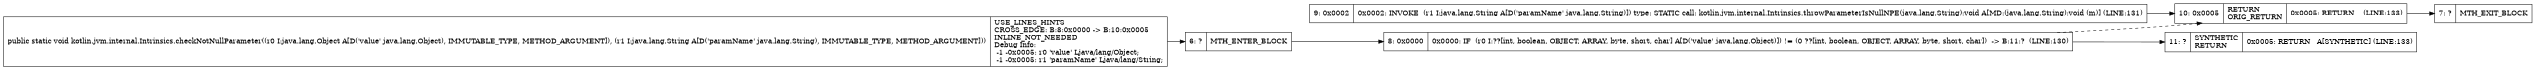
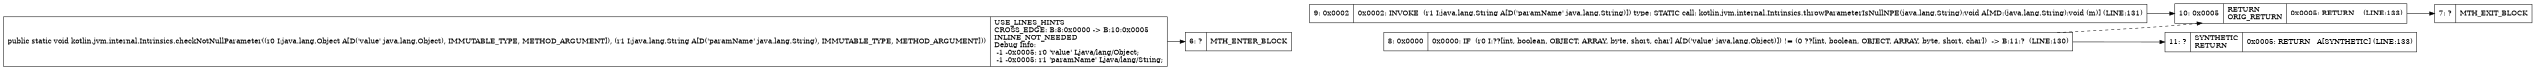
edge "6: ?" -> "8: 0x0000": removed
